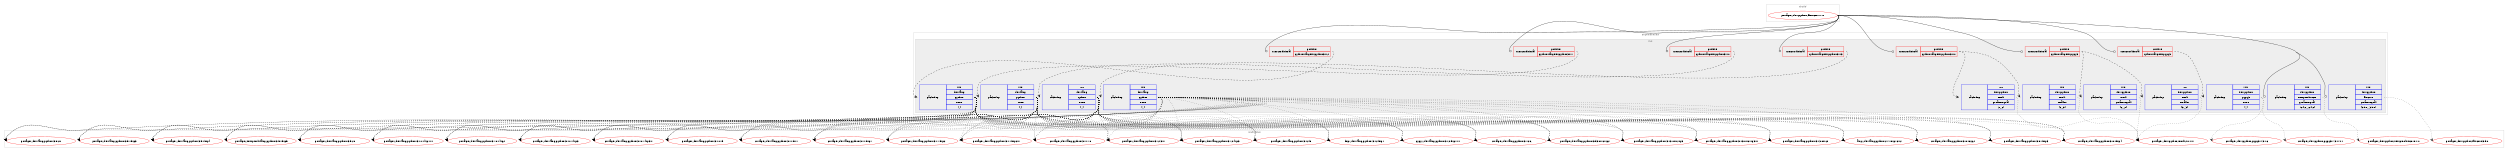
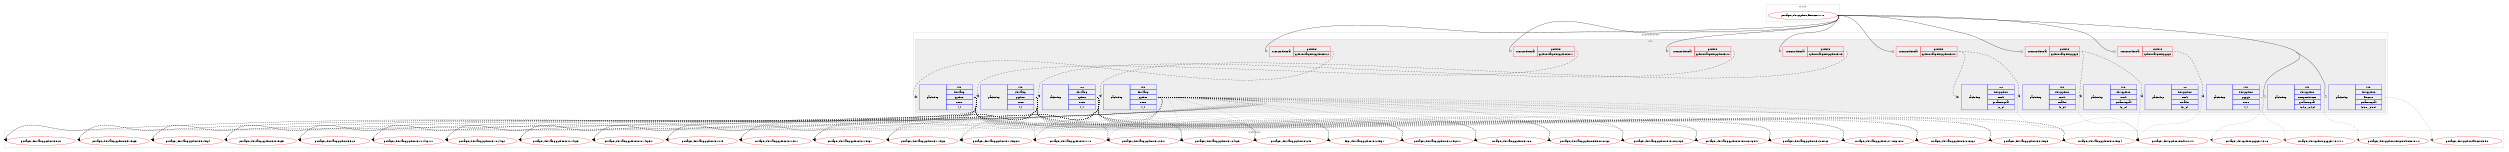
node "portage://setuptools-lang/python-3.9.19_p5": label "portage://setuptools-lang/python-3.9.19_p5" -> "portage://dev-lang/python-3.9.19_p5"
node "pypy://dev-lang/python-3.12.5_p1-r1": label "pypy://dev-lang/python-3.12.5_p1-r1" -> "portage://dev-lang/python-3.12.5_p1-r1"
node "lang://dev-lang/python-2.7.18_p16-r2": label "lang://dev-lang/python-2.7.18_p16-r2" -> "portage://dev-lang/python-2.7.18_p16-r2"
